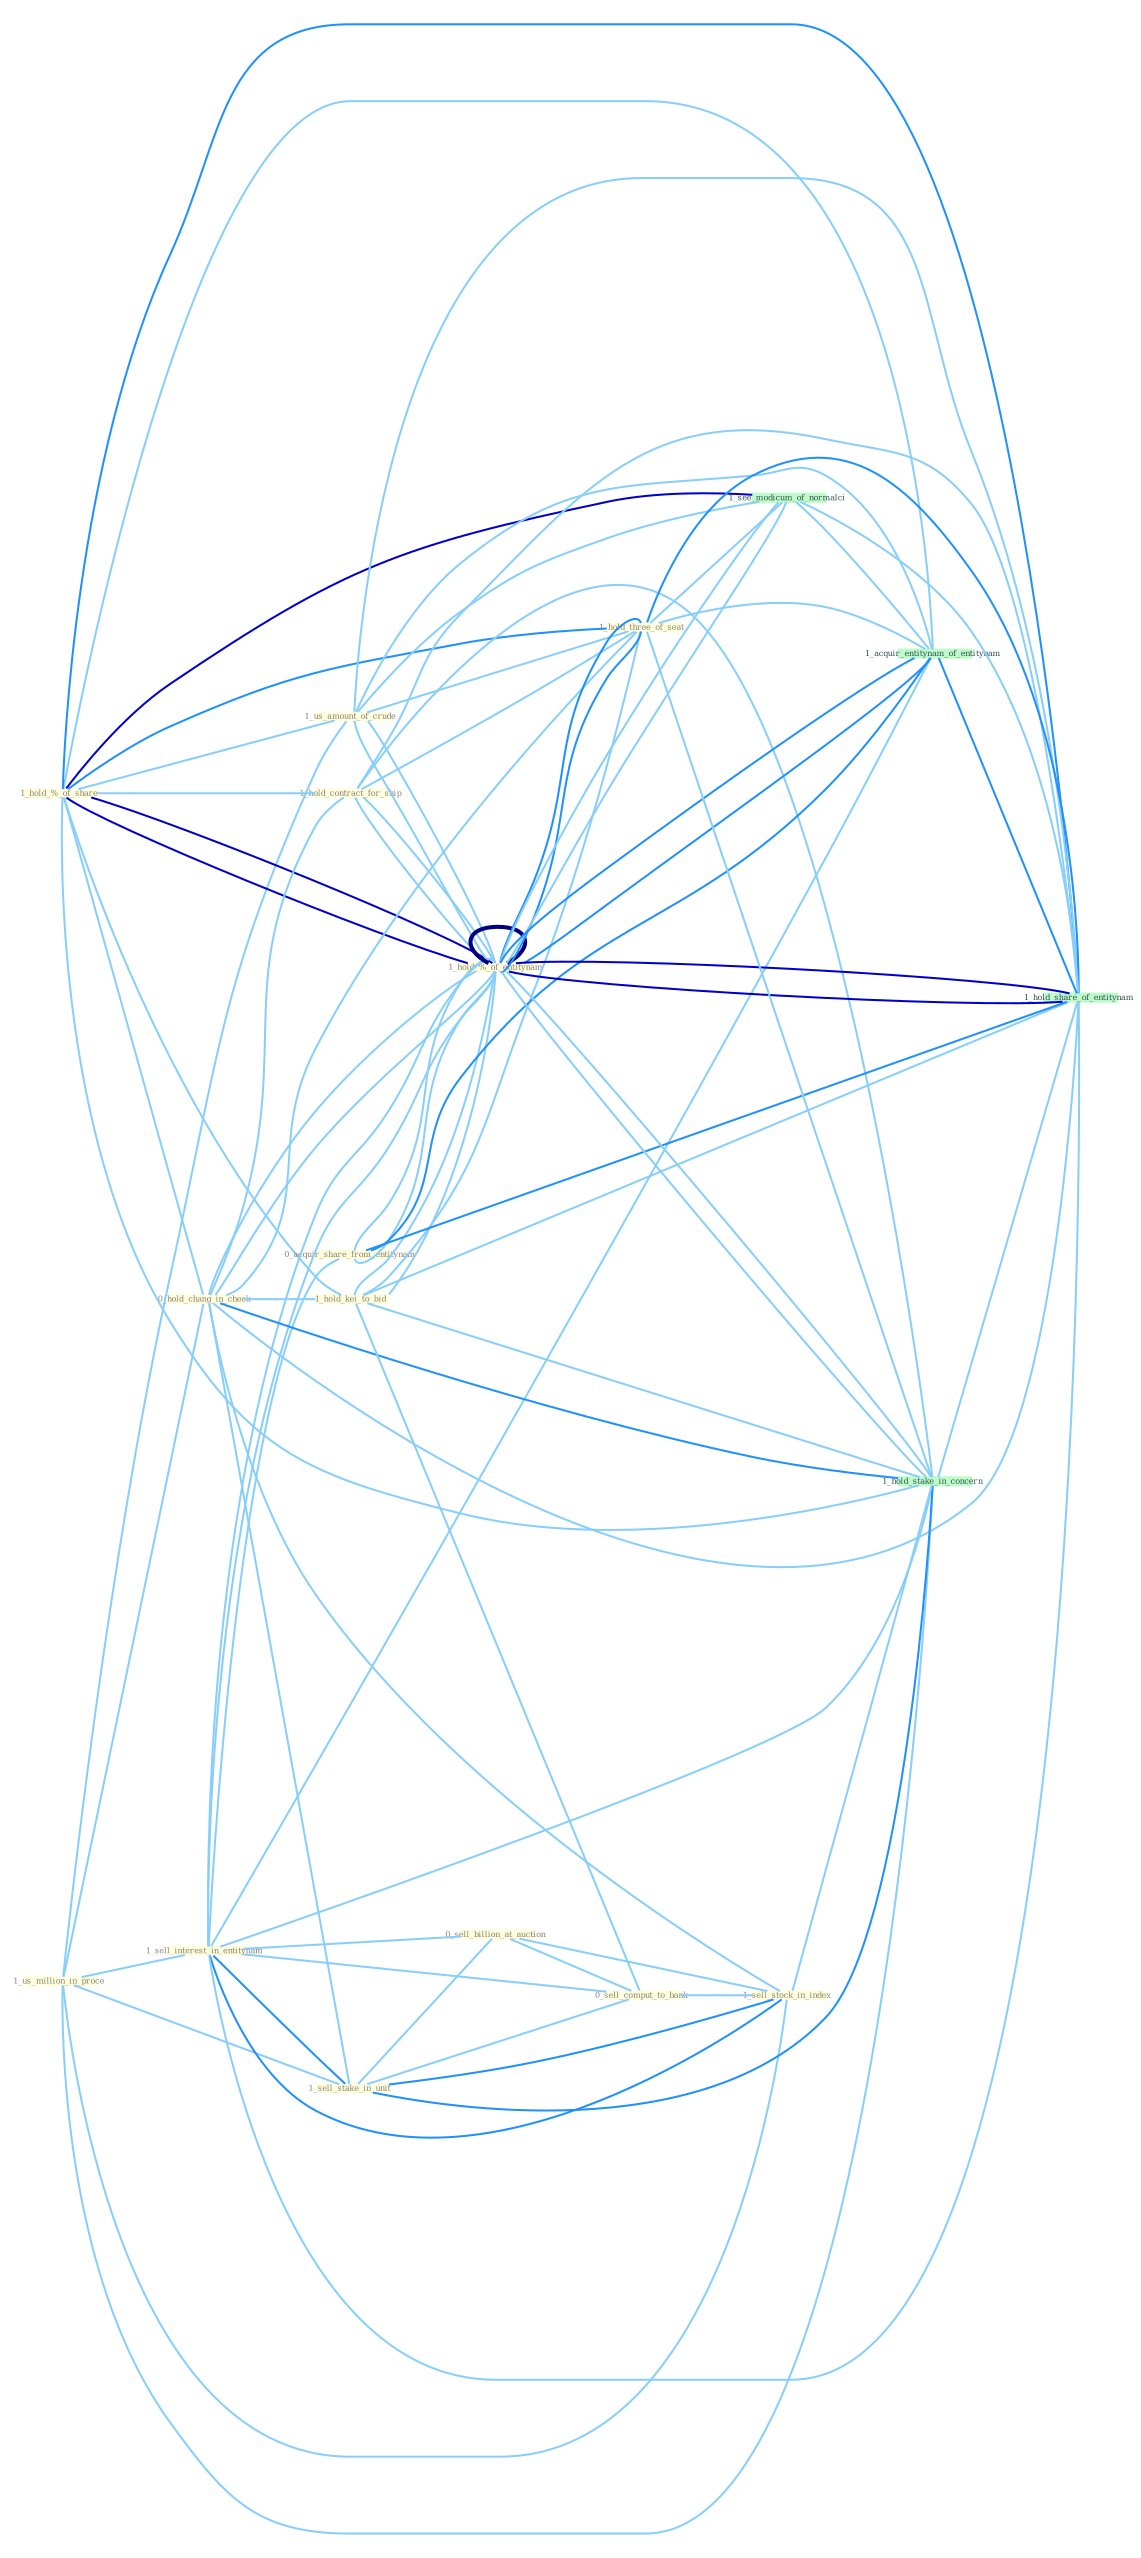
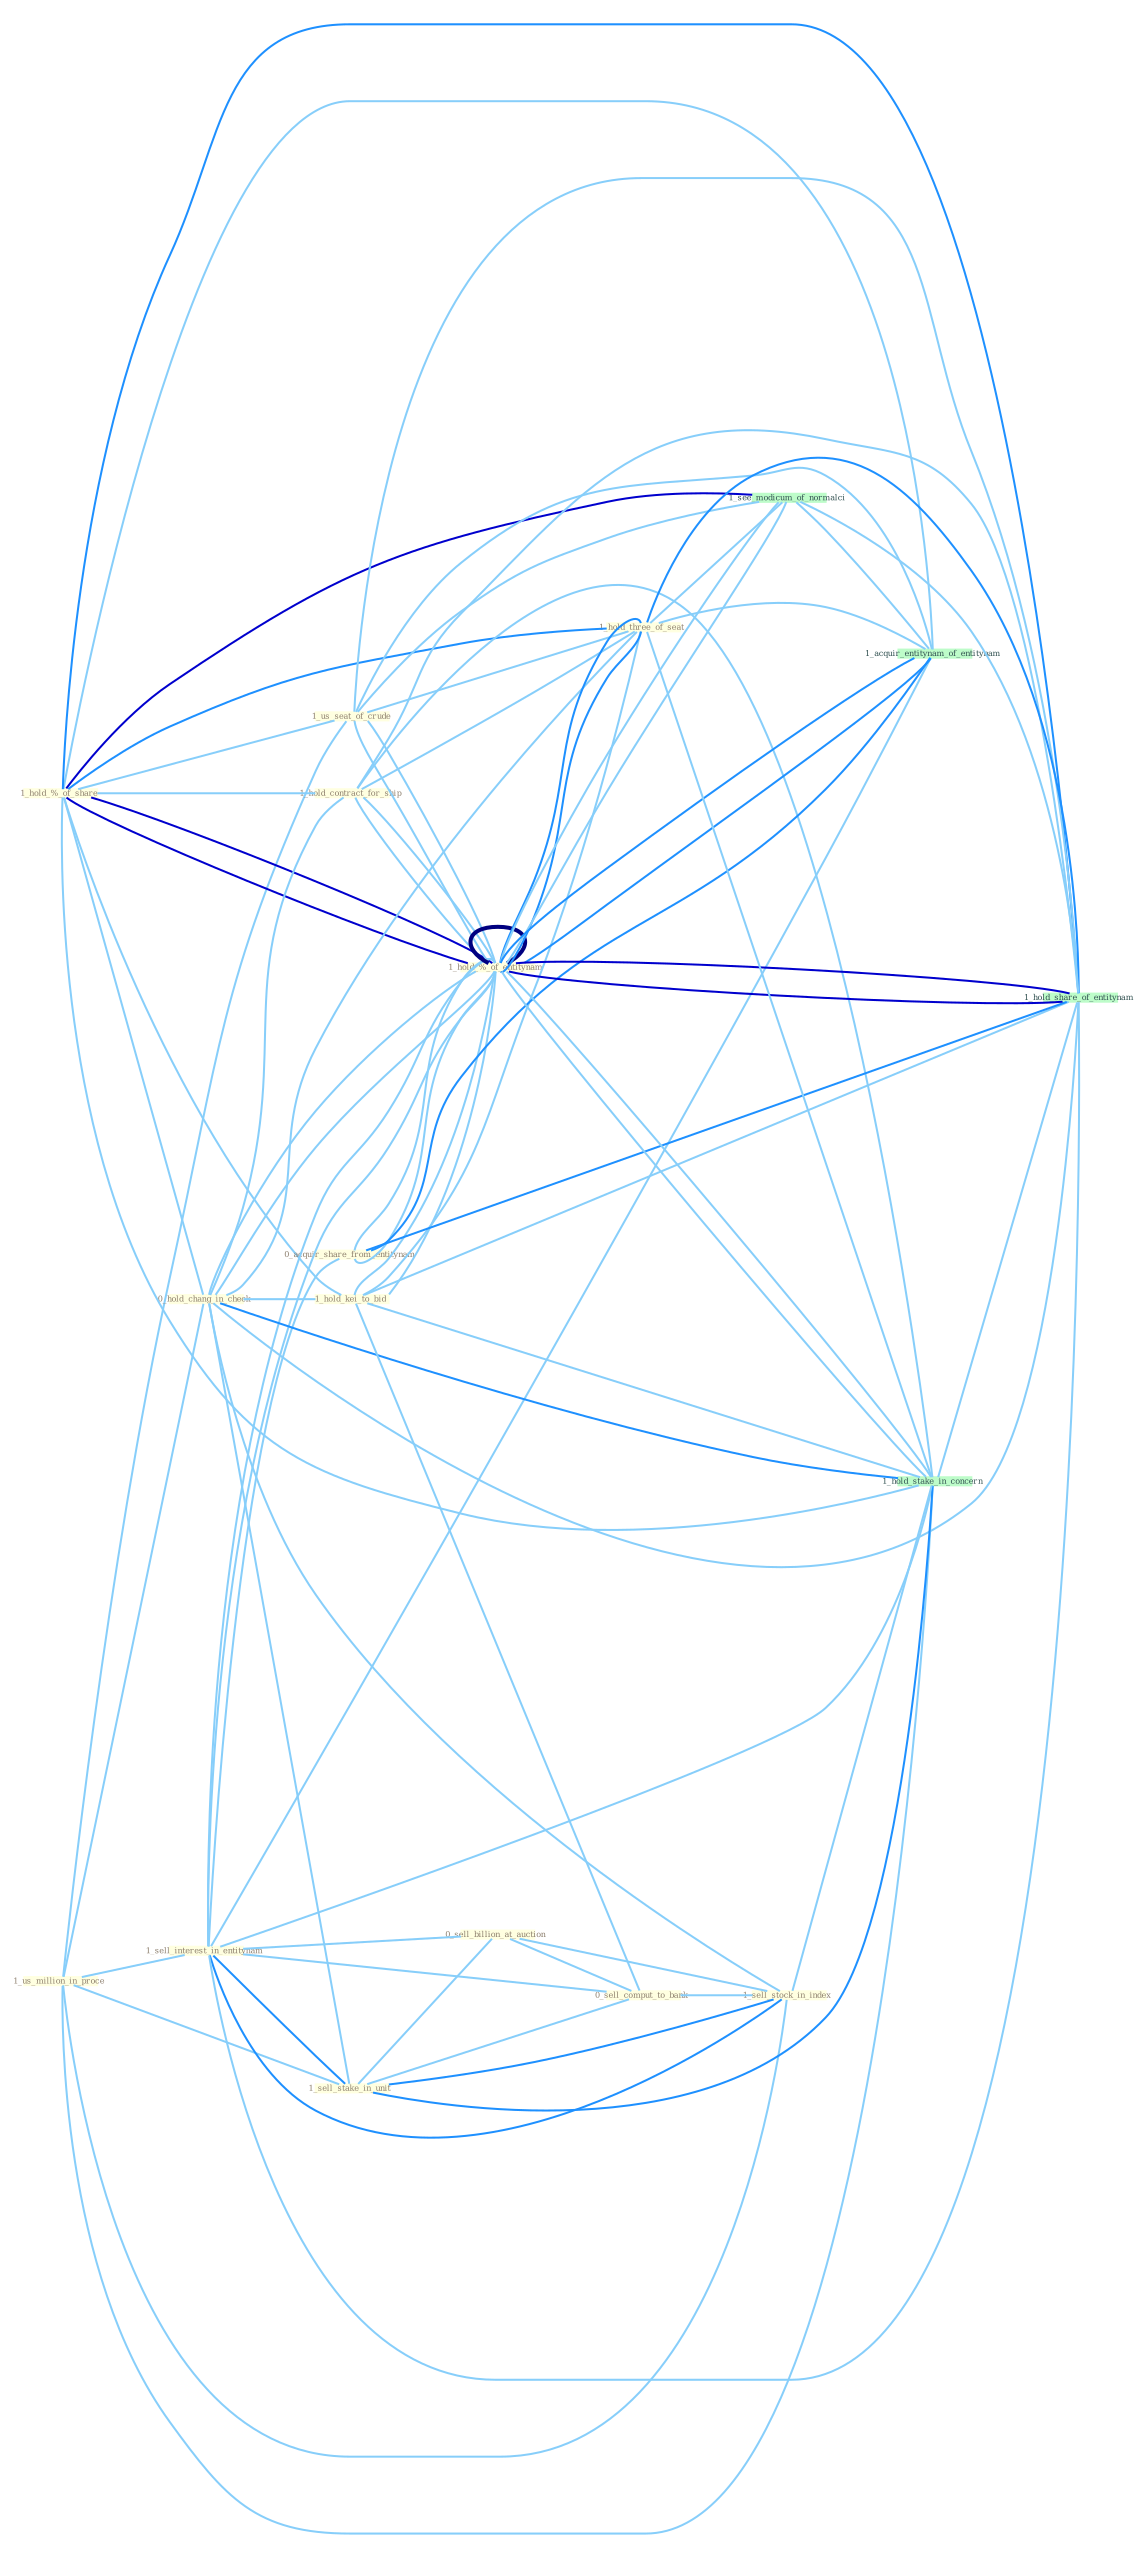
node "1_us_amount_of_crude": label "1_us_amount_of_crude" -> "1_us_seat_of_crude"
edge "1_acquir_entitynam_of_entitynam" -- "1_hold_share_of_entitynam": removed
